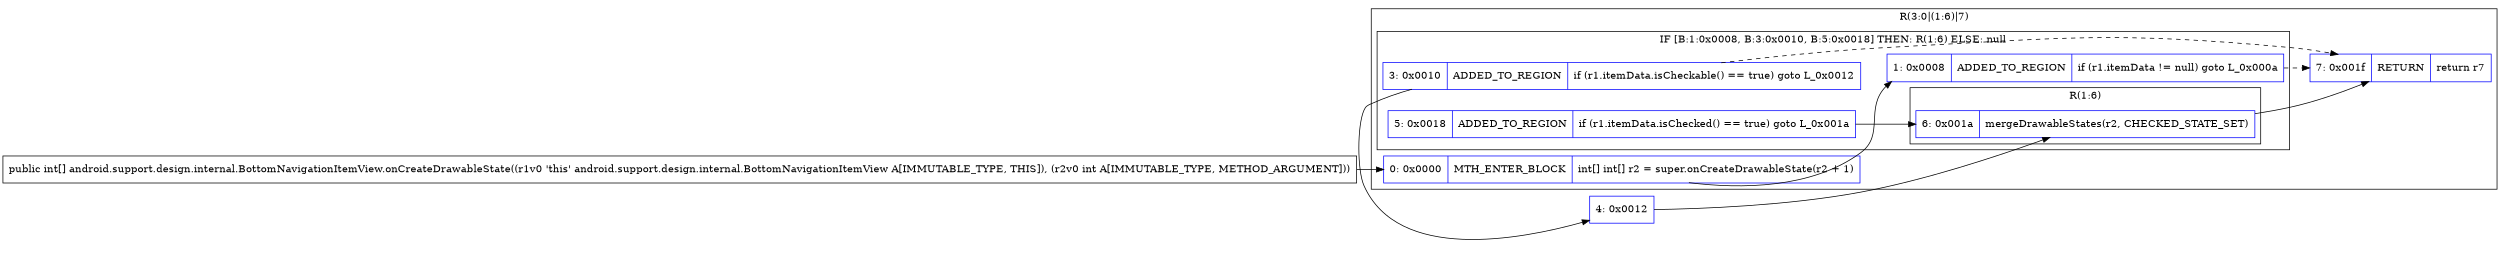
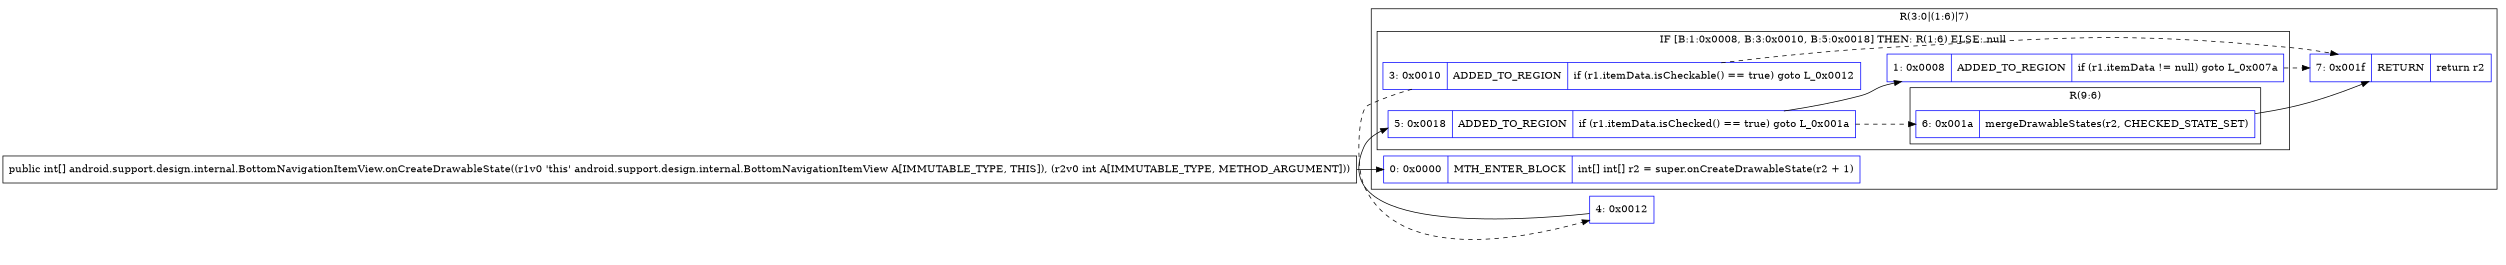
node "1: 0x0008": text "if (r1.itemData != null) goto L_0x000a" -> "if (r1.itemData != null) goto L_0x007a"
node "7: 0x001f": text "return r7" -> "return r2"
cluster "R(1:6)": label "R(1:6)" -> "R(9:6)"
edge "5: 0x0018" -> "6: 0x001a": style solid -> dashed
edge "0: 0x0000" -> "1: 0x0008": now "5: 0x0018" -> "1: 0x0008"
edge "4: 0x0012" -> "6: 0x001a": now "4: 0x0012" -> "5: 0x0018"
edge "3: 0x0010" -> "4: 0x0012": style solid -> dashed
